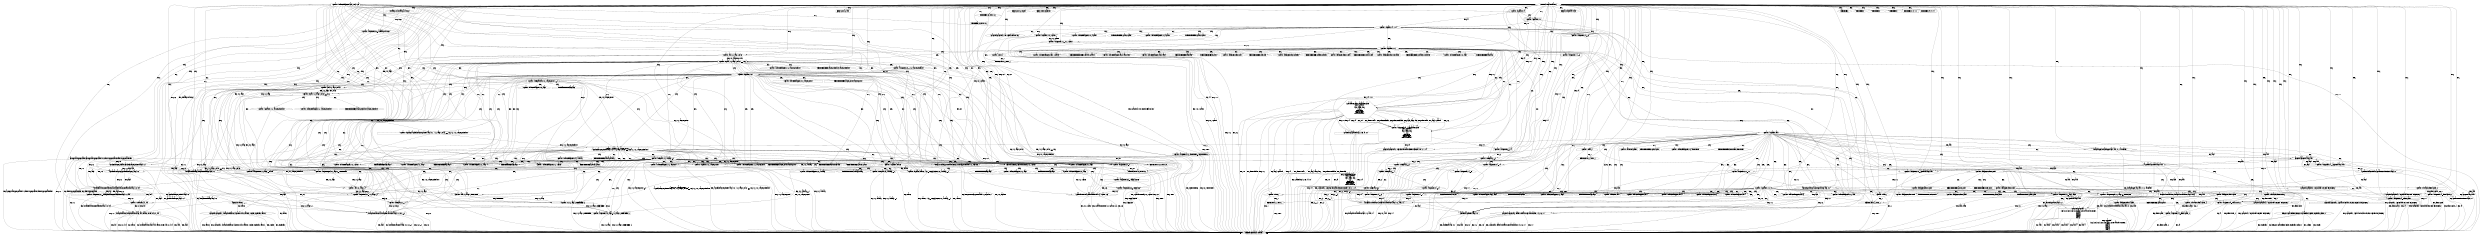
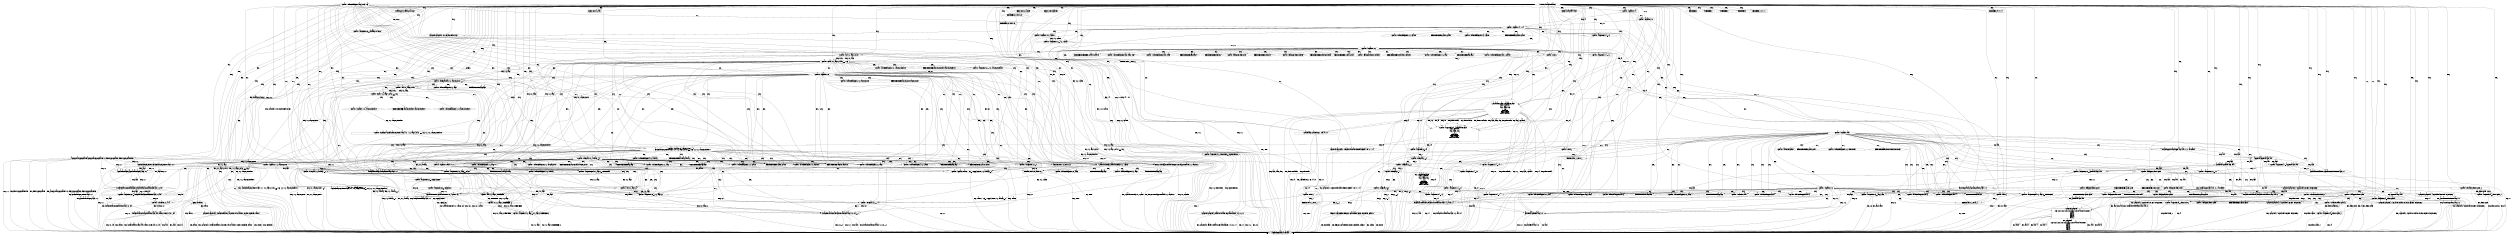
edge "(METHOD,hostapd_notif_assoc)" -> "(<operator>.notEquals,v22 != 0)": added, label "DDG:"
node "(<operator>.fieldAccess,elems.owe_dh)": removed
edge "(<operator>.logicalNot,!addr)" -> "(FIELD_IDENTIFIER,addr,addr)": label "ASSOC: " -> "CDG: "
edge "(<operator>.assignment,v23 = WPA_ASSOC)" -> "(wpa_auth_sm_event,wpa_auth_sm_event(v12->wpa_sm, v23))": label "DDG: v23" -> "DDG: v16"
